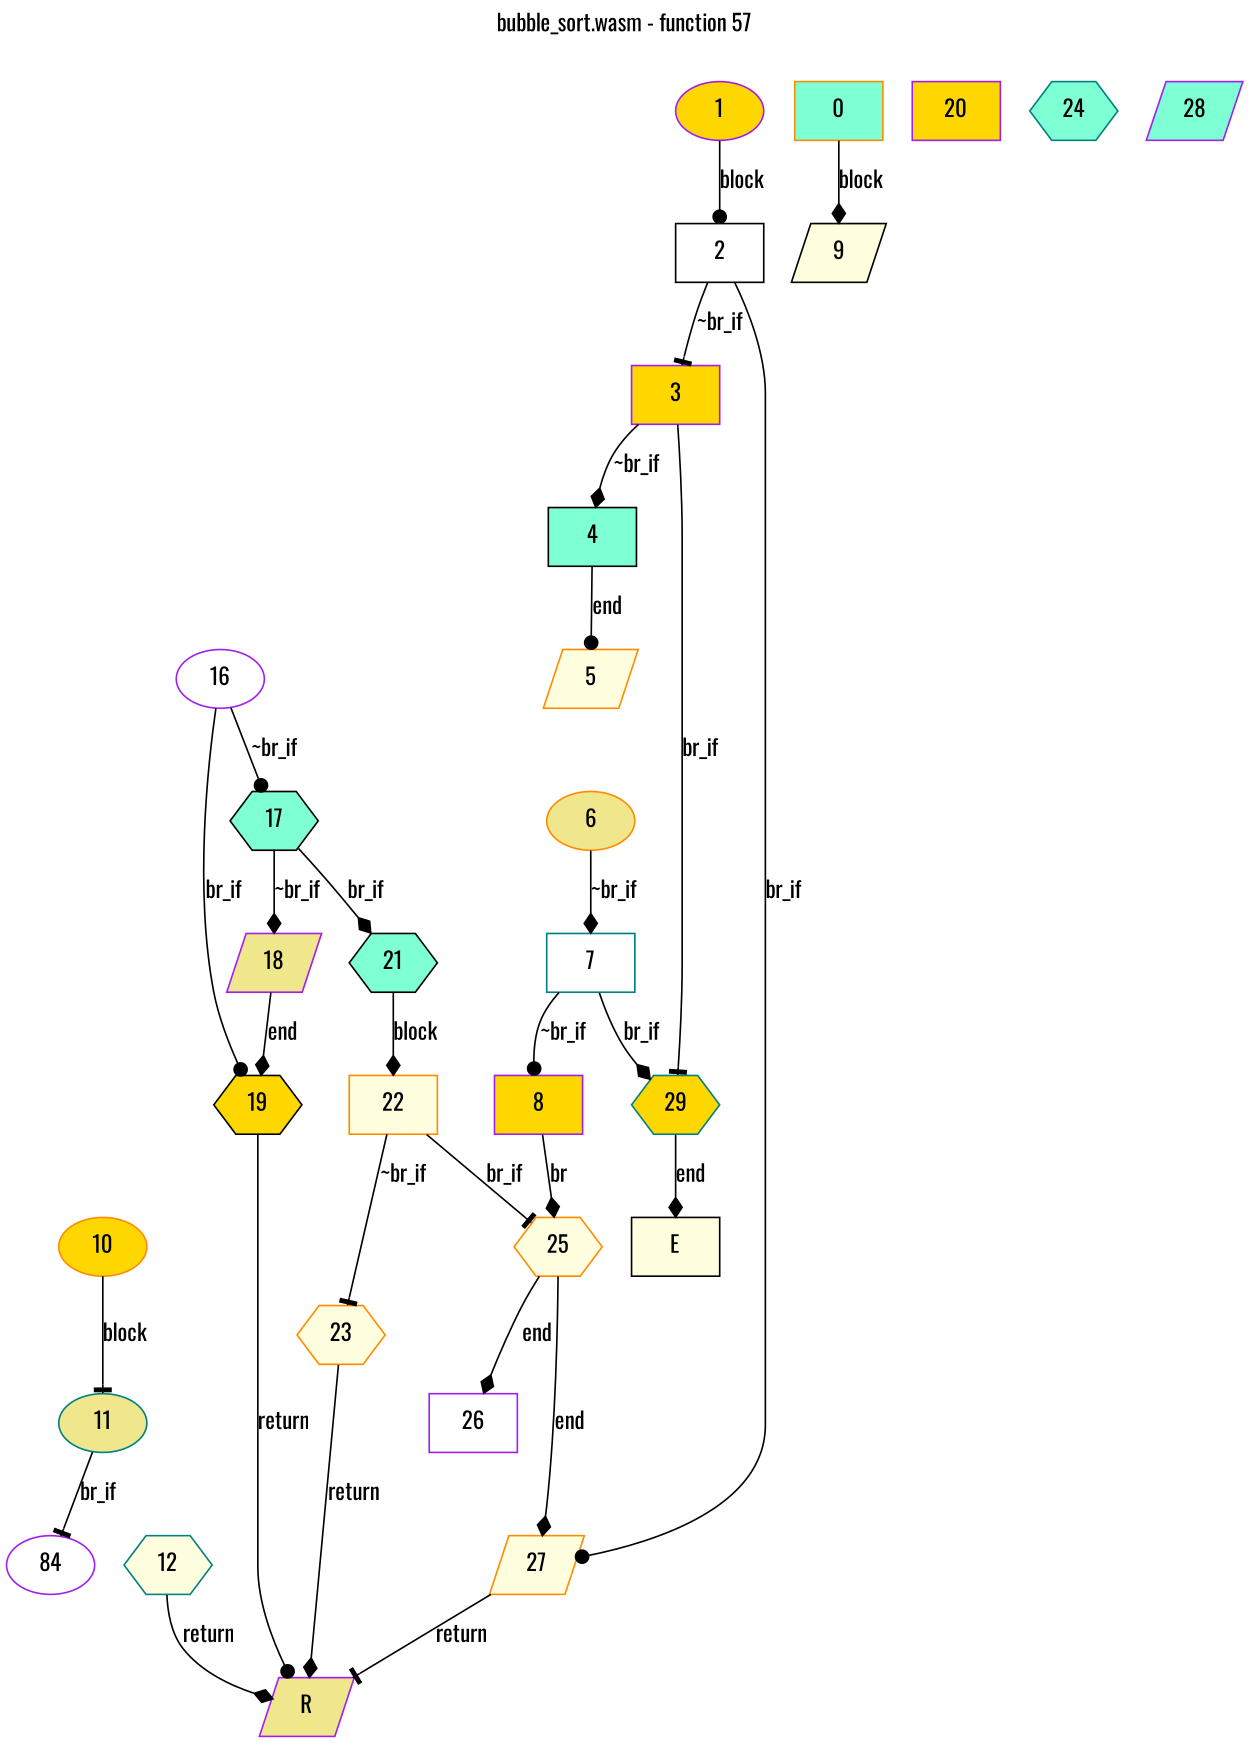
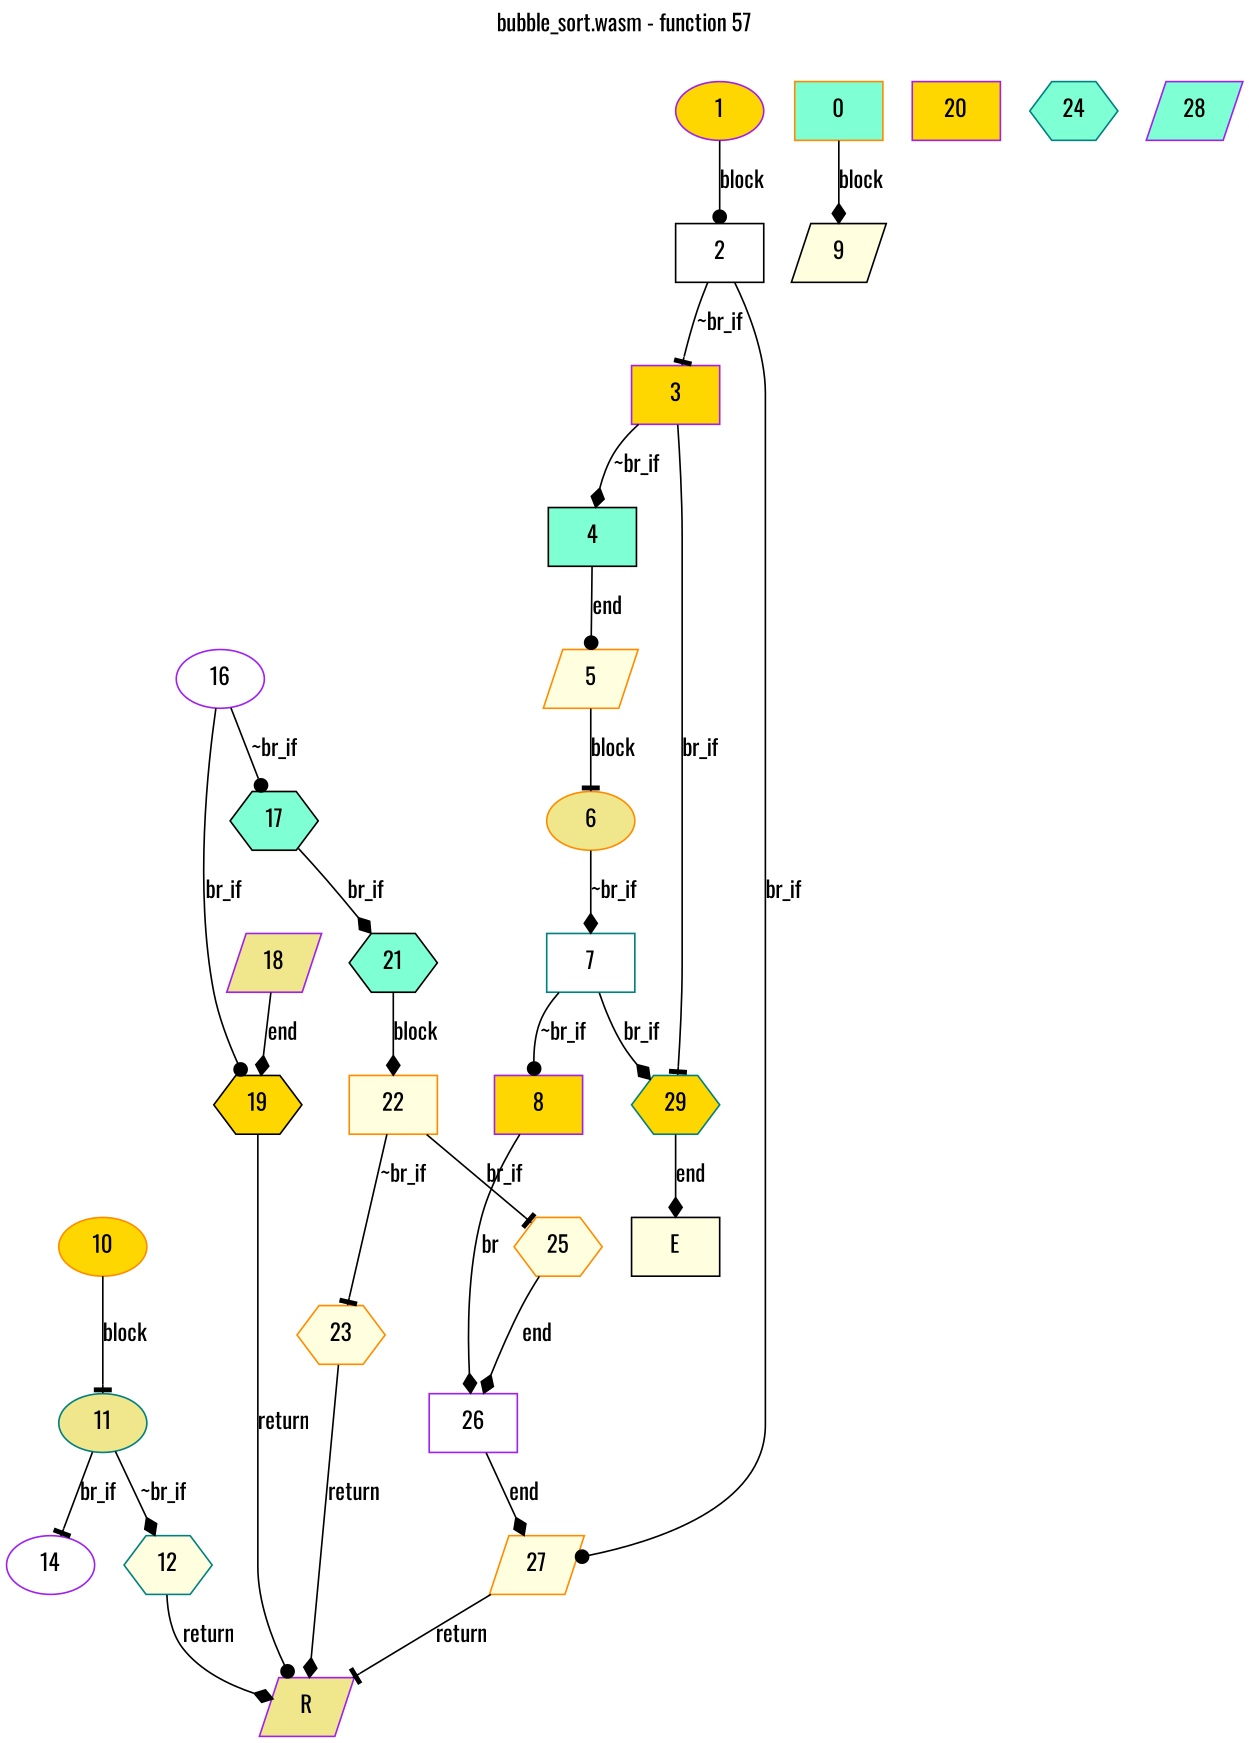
edge "5" -> "6": added, label "block"
edge "17" -> "18": removed, label "~br_if"
edge "8" -> "25": now "8" -> "26"
edge "25" -> "27": now "26" -> "27"
edge "11" -> "12": added, label "~br_if"
node "84": label "84" -> "14"
